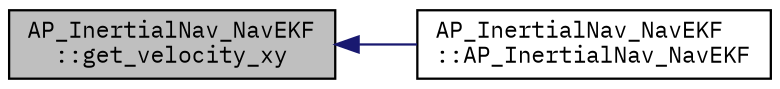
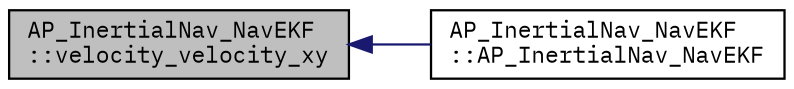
node "AP_InertialNav_NavEKF ::get_velocity_xy": label "AP_InertialNav_NavEKF ::get_velocity_xy" -> "AP_InertialNav_NavEKF ::velocity_velocity_xy"
